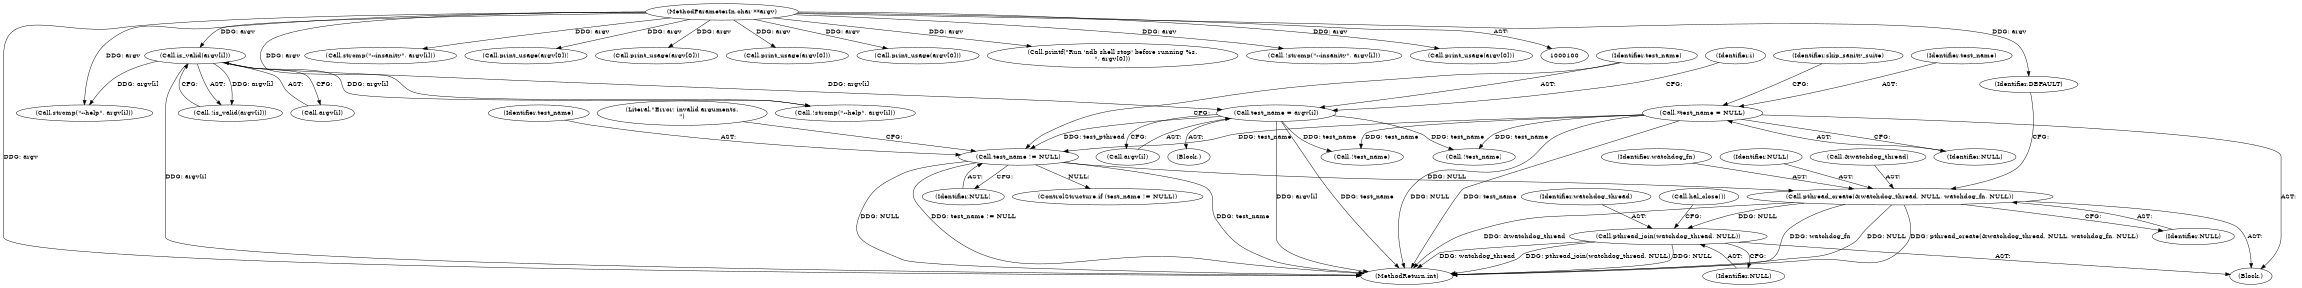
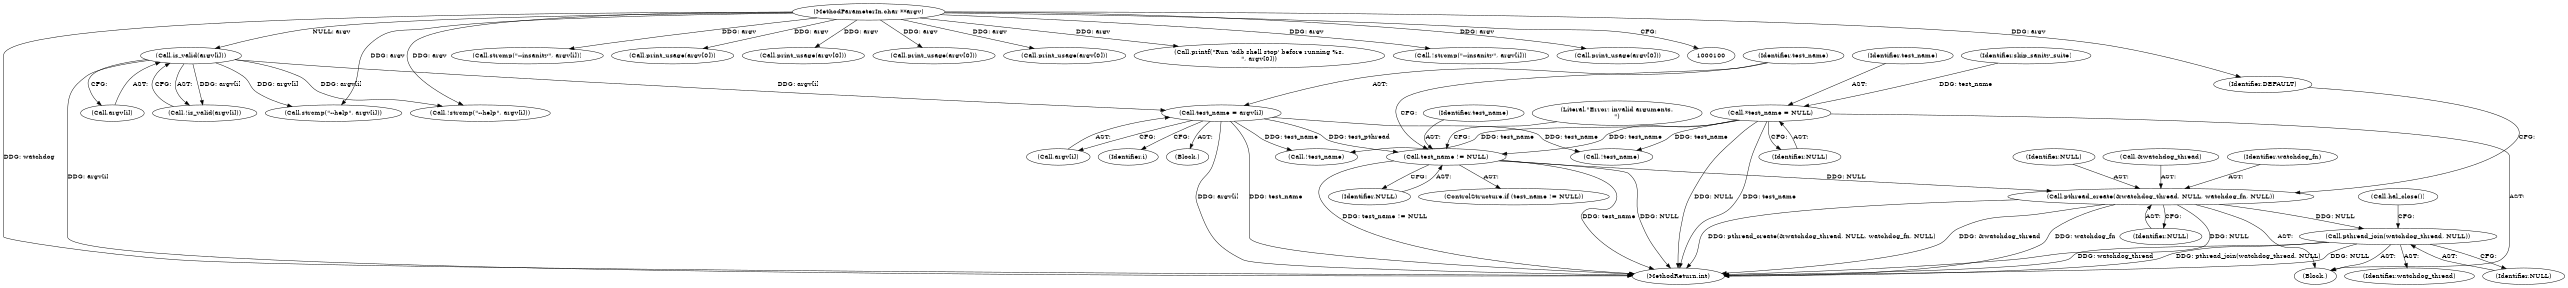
edge "(MethodParameterIn,char **argv)" -> "(Call,is_valid(argv[i]))": label "DDG: argv" -> "NULL: argv"
edge "(MethodParameterIn,char **argv)" -> "1000100": label "AST: " -> "CFG: "
edge "(Identifier,skip_sanity_suite)" -> "(Call,*test_name = NULL)": label "CFG: " -> "DDG: test_name"
edge "(Identifier,i)" -> "(Call,test_name = argv[i])": reversed
edge "(MethodParameterIn,char **argv)" -> "(MethodReturn,int)": label "DDG: argv" -> "DDG: watchdog"
edge "(Call,test_name != NULL)" -> "(ControlStructure,if (test_name != NULL))": label "NULL: " -> "AST: "
edge "(Identifier,watchdog_thread)" -> "(Call,pthread_join(watchdog_thread, NULL))": reversed
